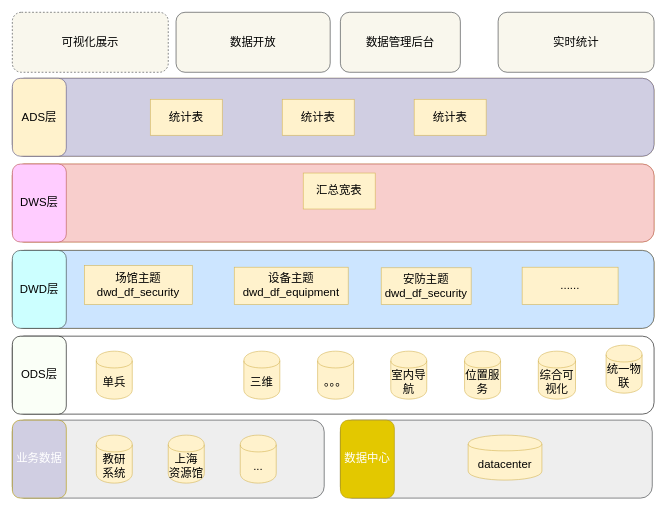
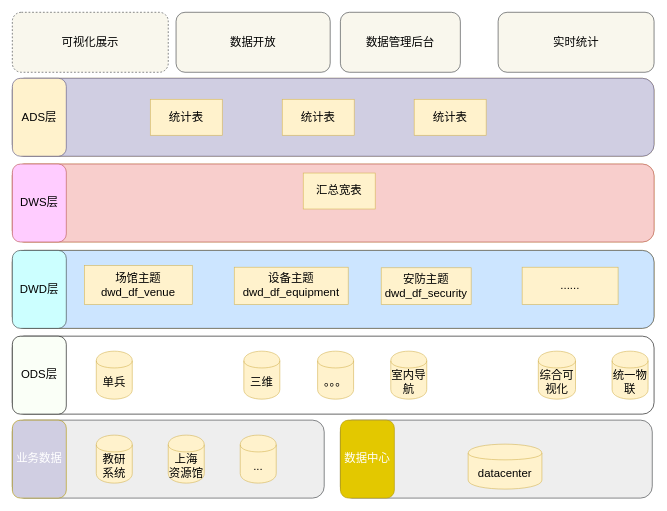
node "场馆主题 dwd_df_security": label "场馆主题 dwd_df_security" -> "场馆主题 dwd_df_venue"
node "统一物联": moved (624, 369) -> (630, 375)
node "位置服务": removed
node "datacenter": moved (505, 458) -> (505, 467)
